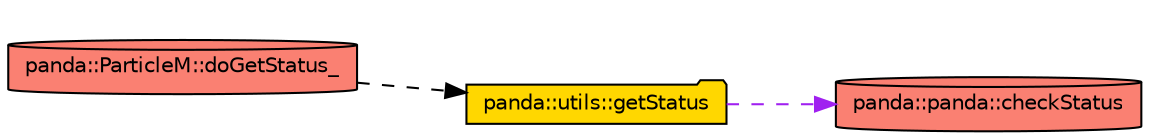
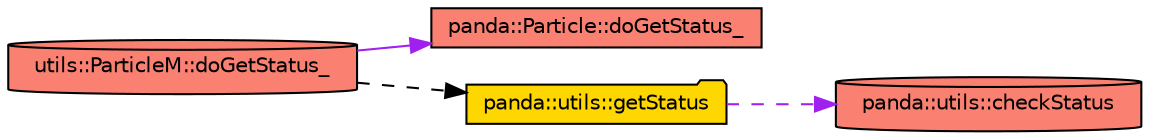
node "panda::Particle::doGetStatus_": added
node "panda::ParticleM::doGetStatus_": label "panda::ParticleM::doGetStatus_" -> "utils::ParticleM::doGetStatus_"
node "panda::panda::checkStatus": label "panda::panda::checkStatus" -> "panda::utils::checkStatus"
